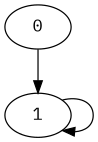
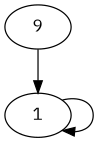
node "0": label "0" -> "9"
